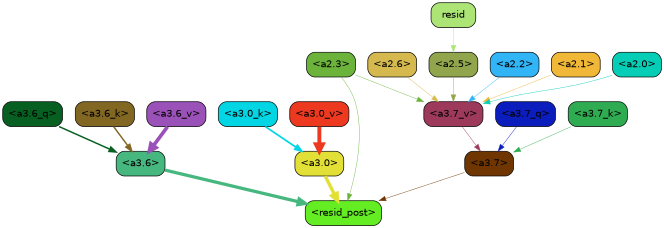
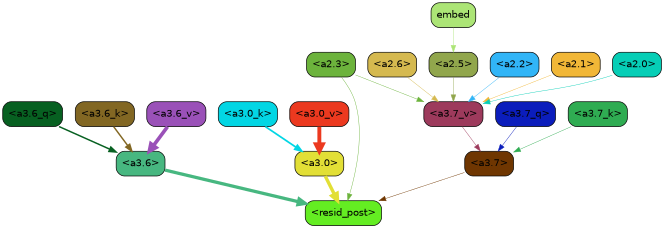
node "resid": label "resid" -> "embed"
